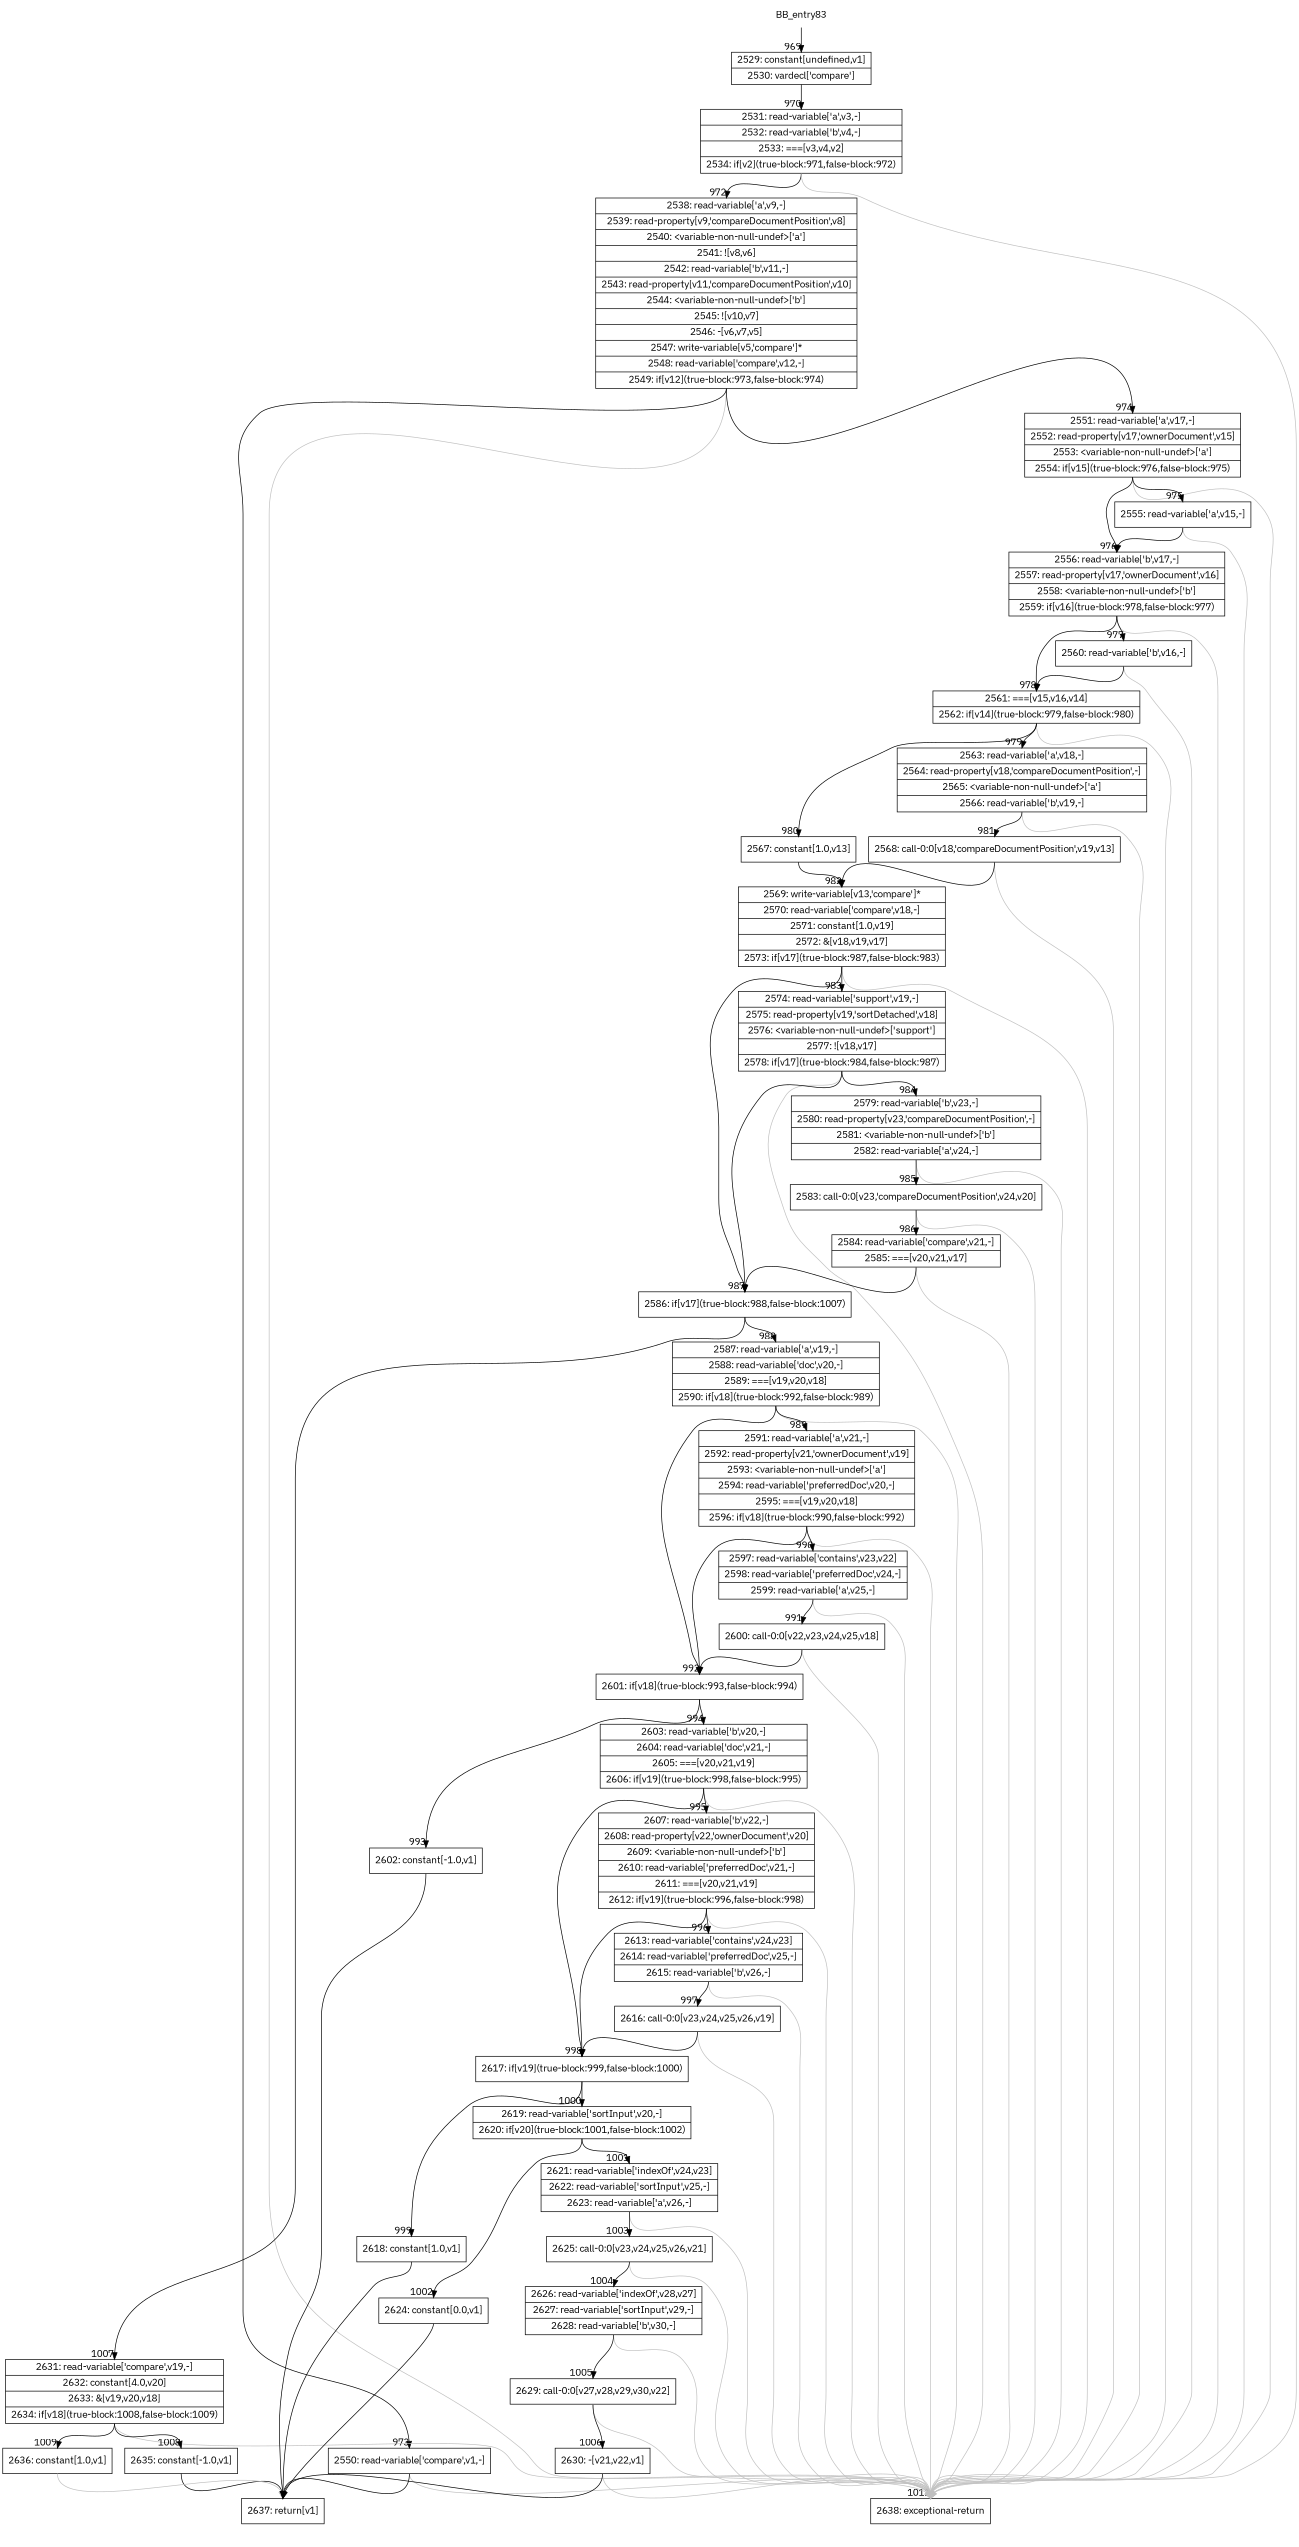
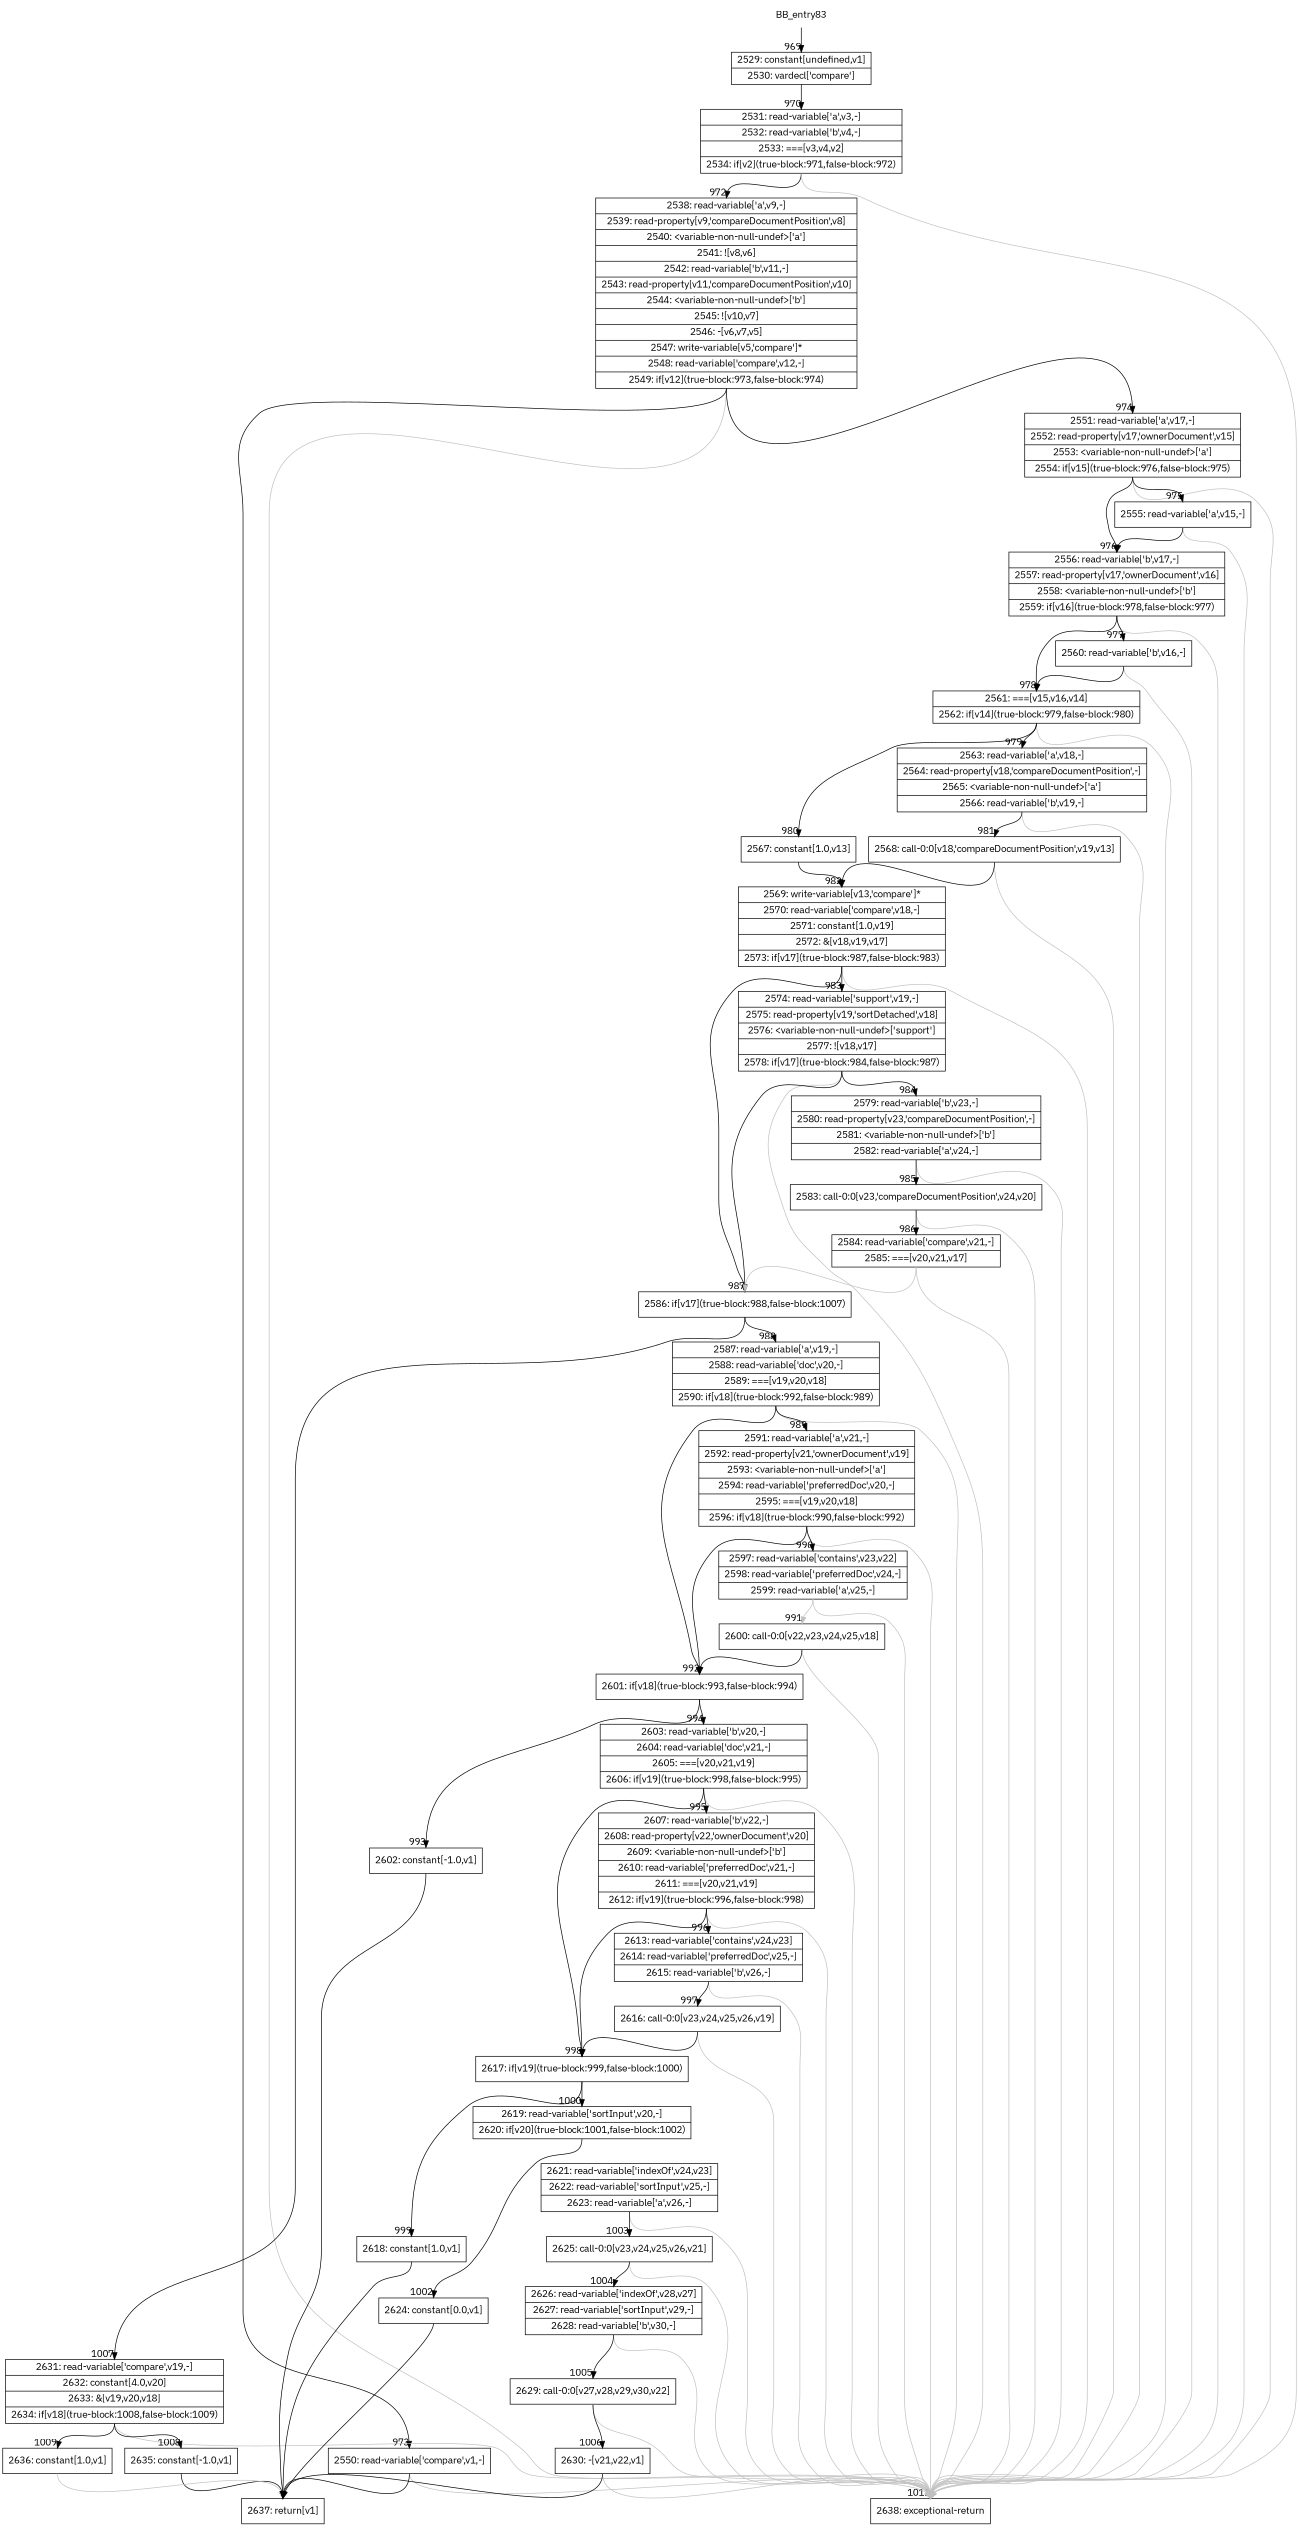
edge "2584: read-variable['compare',v21,-]" -> "2586: if[v17](true-block:988,false-block:1007)": color black -> gray
edge "2597: read-variable['contains',v23,v22]" -> "2600: call-0:0[v22,v23,v24,v25,v18]": color black -> gray
edge "2619: read-variable['sortInput',v20,-]" -> "2621: read-variable['indexOf',v24,v23]": removed
